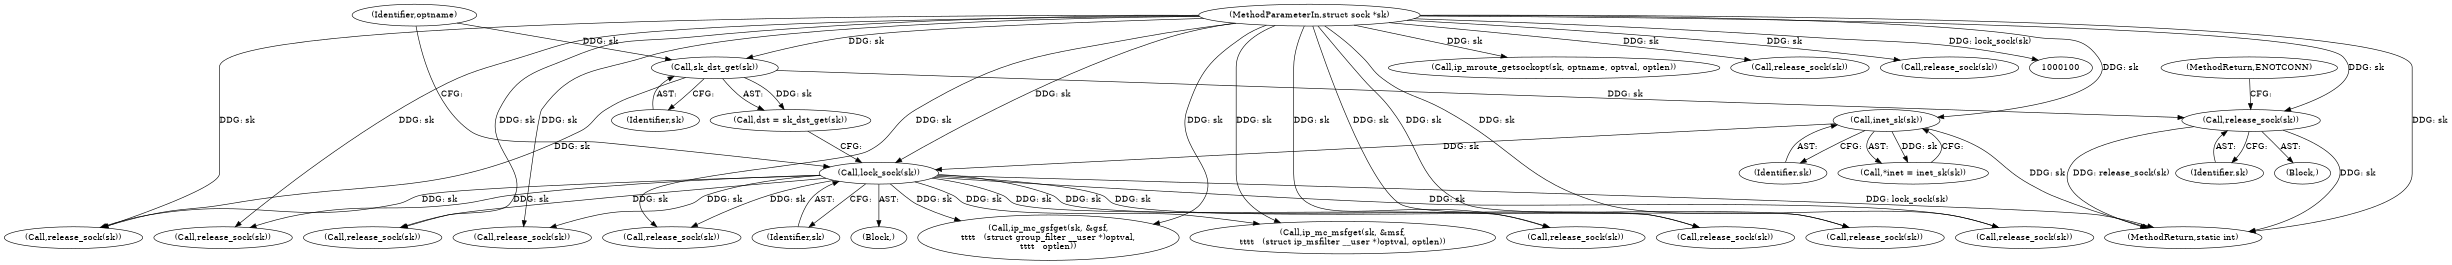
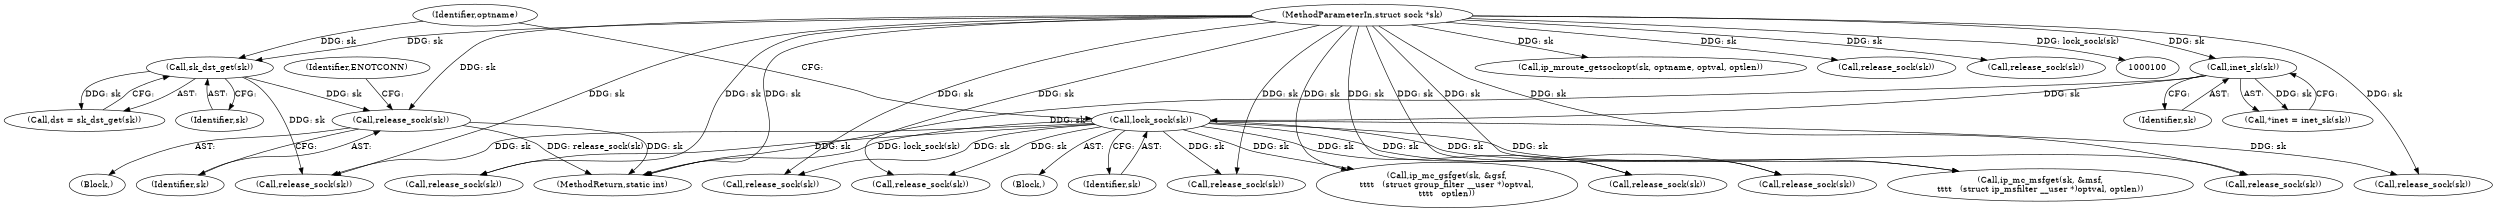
node "(MethodReturn,ENOTCONN)": label "(MethodReturn,ENOTCONN)" -> "(Identifier,ENOTCONN)"
edge "(MethodParameterIn,struct sock *sk)" -> "(Call,lock_sock(sk))": removed, label "DDG: sk"
edge "(Call,dst = sk_dst_get(sk))" -> "(Call,lock_sock(sk))": now "(Call,dst = sk_dst_get(sk))" -> "(Call,sk_dst_get(sk))"
